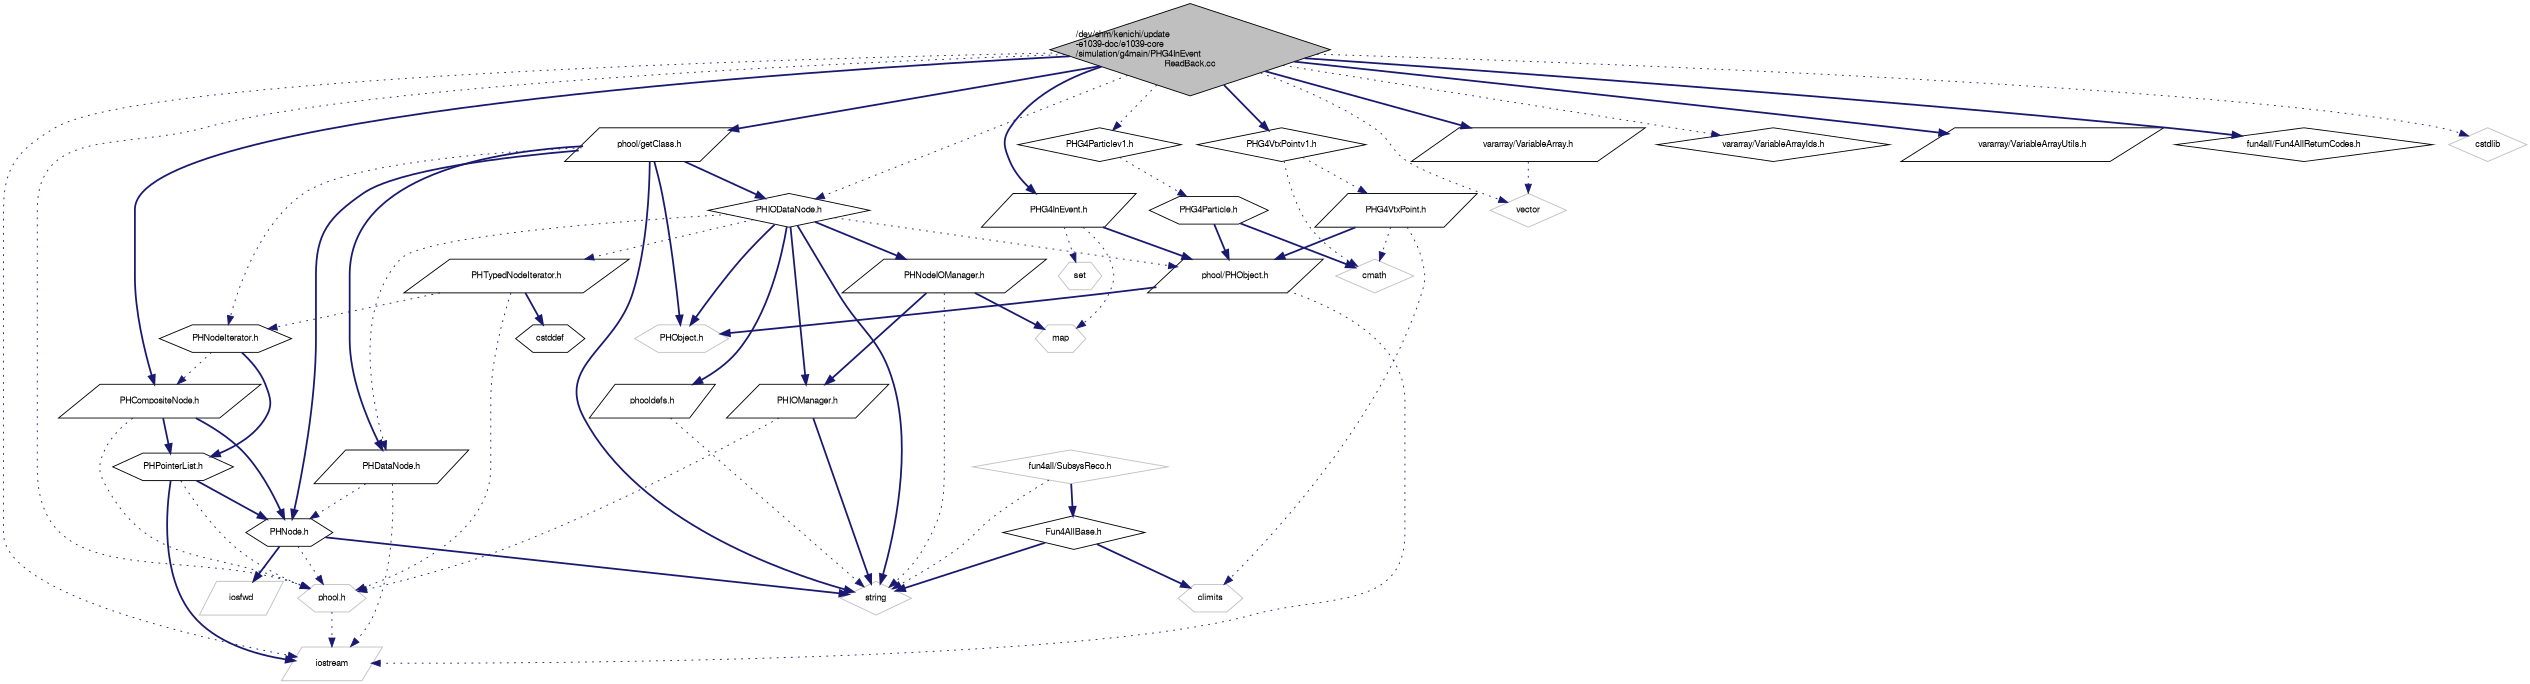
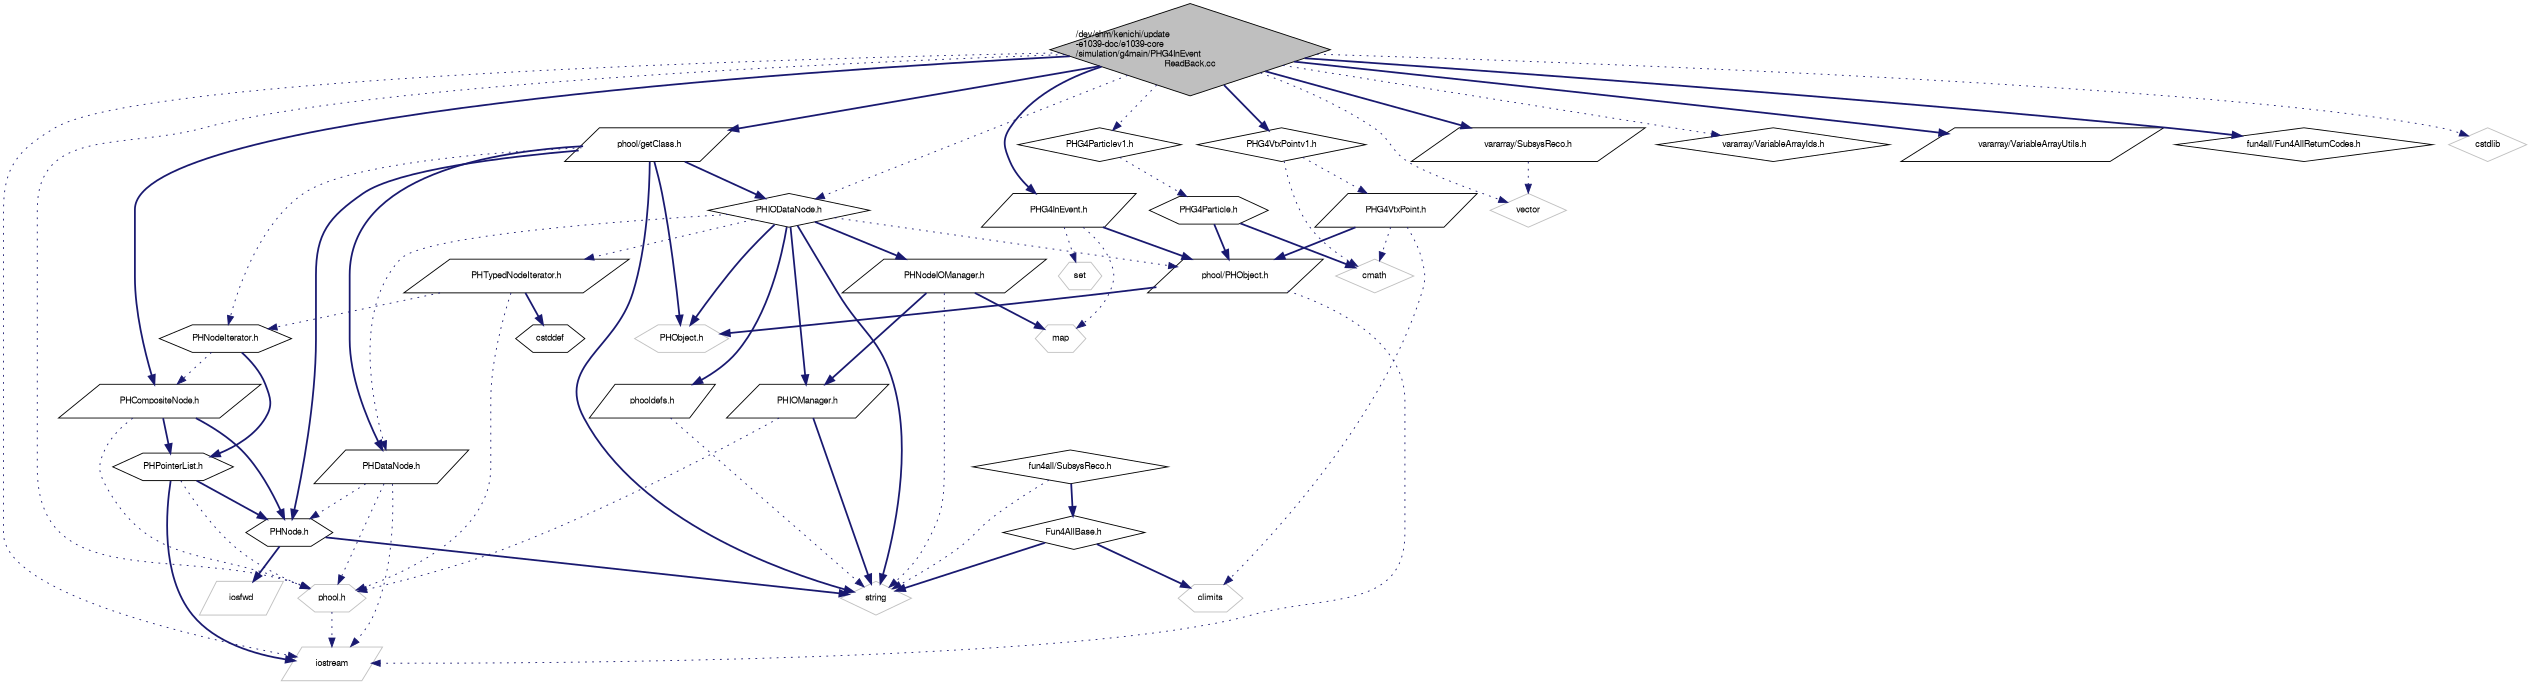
node "vararray/VariableArray.h": label "vararray/VariableArray.h" -> "vararray/SubsysReco.h"
node "fun4all/SubsysReco.h": color grey75 -> black
edge "PHNode.h" -> "phool.h": now "PHDataNode.h" -> "phool.h"
